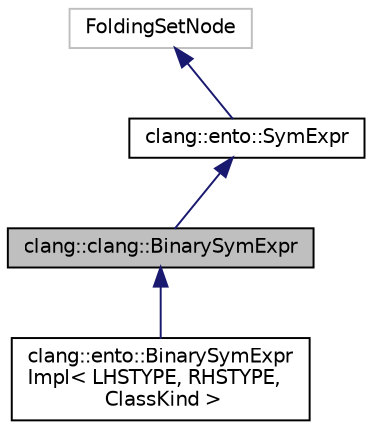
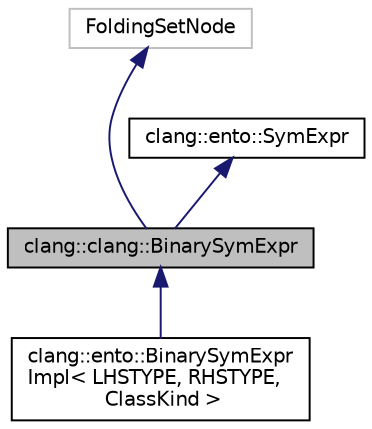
edge "clang::ento::SymExpr" -> "FoldingSetNode": now "clang::clang::BinarySymExpr" -> "FoldingSetNode"
